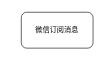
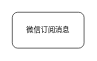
node "微信订阅消息": moved (57, 30) -> (48, 30)
